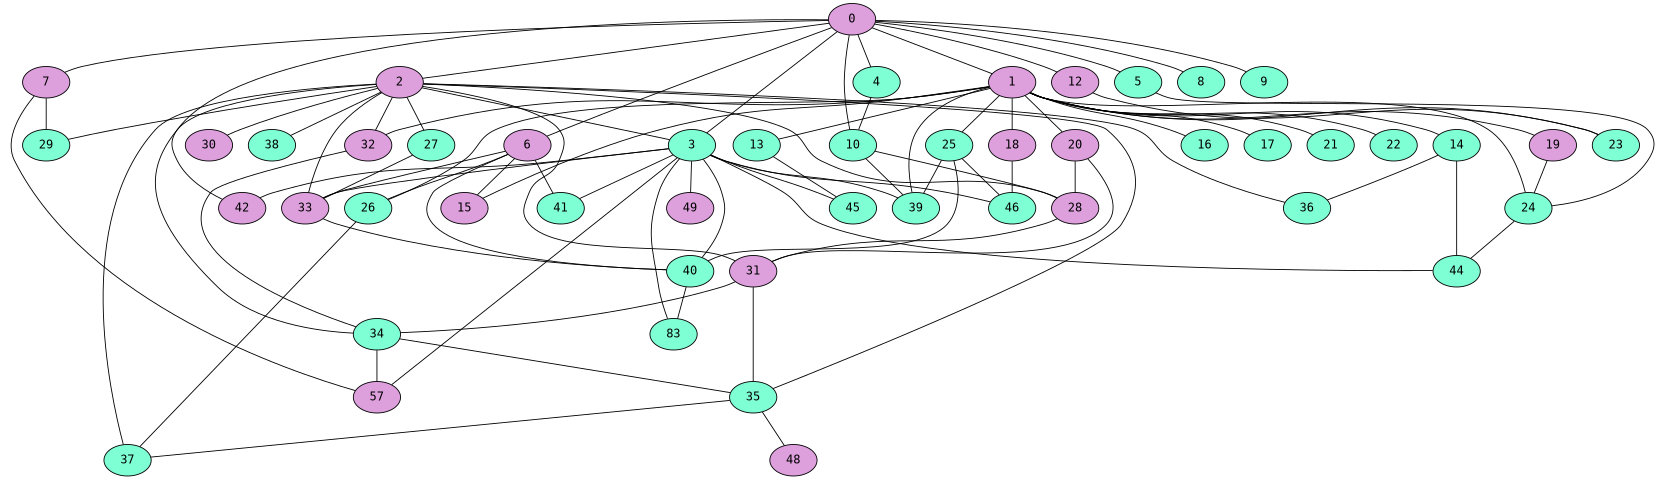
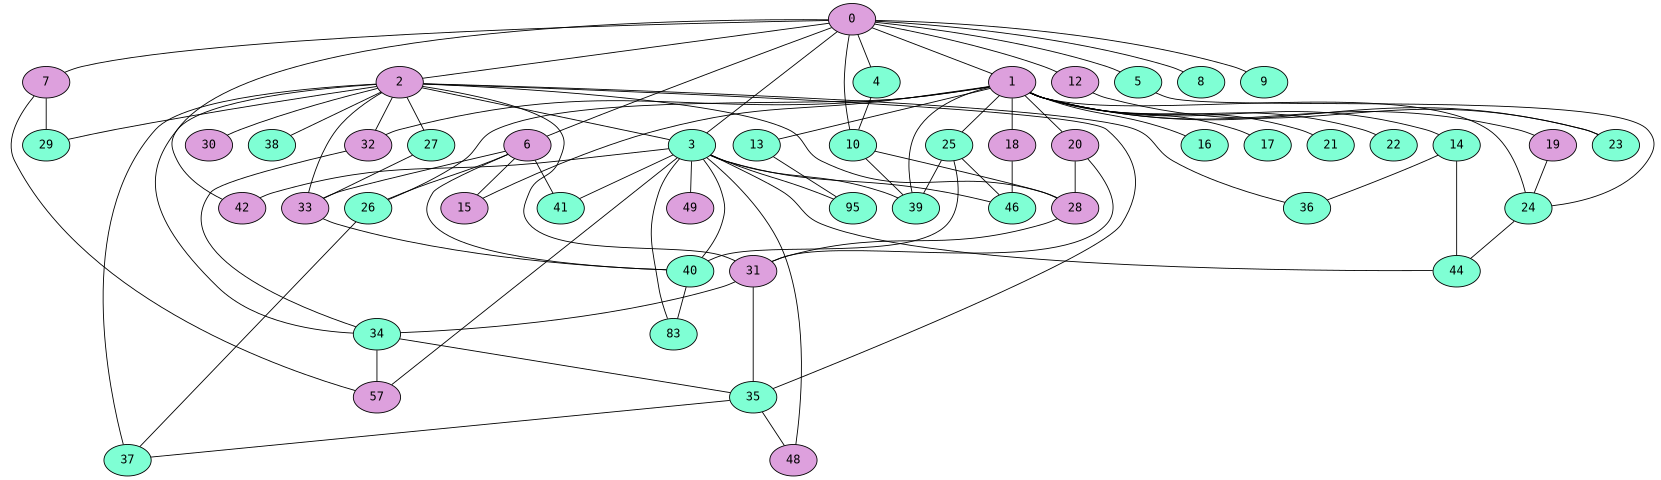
edge "3" -- "33": now "3" -- "48"
node "45": label "45" -> "95"
